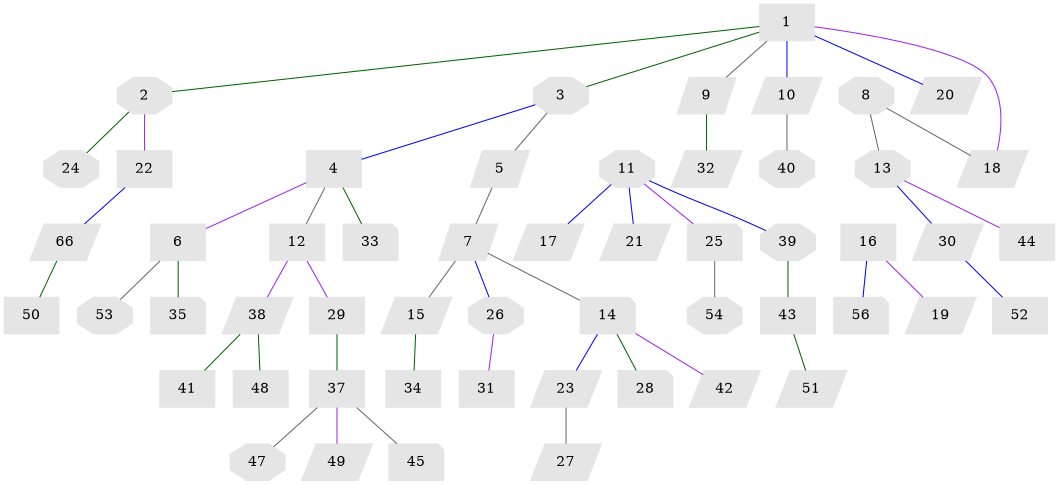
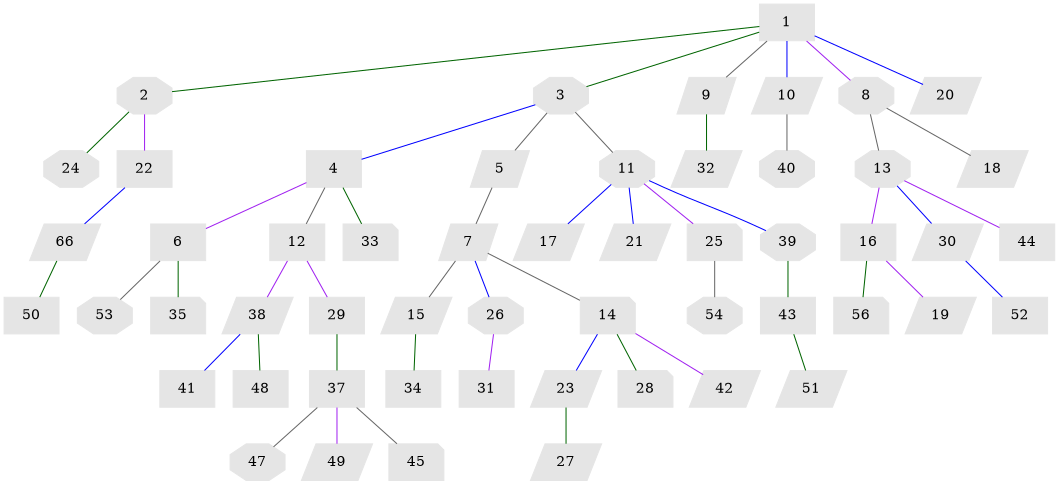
edge "1" -- "18": now "1" -- "8"
edge "3" -- "11": added
edge "13" -- "16": added
edge "16" -- "56": color blue -> darkgreen
edge "38" -- "41": color darkgreen -> blue
edge "23" -- "27": color gray40 -> darkgreen
